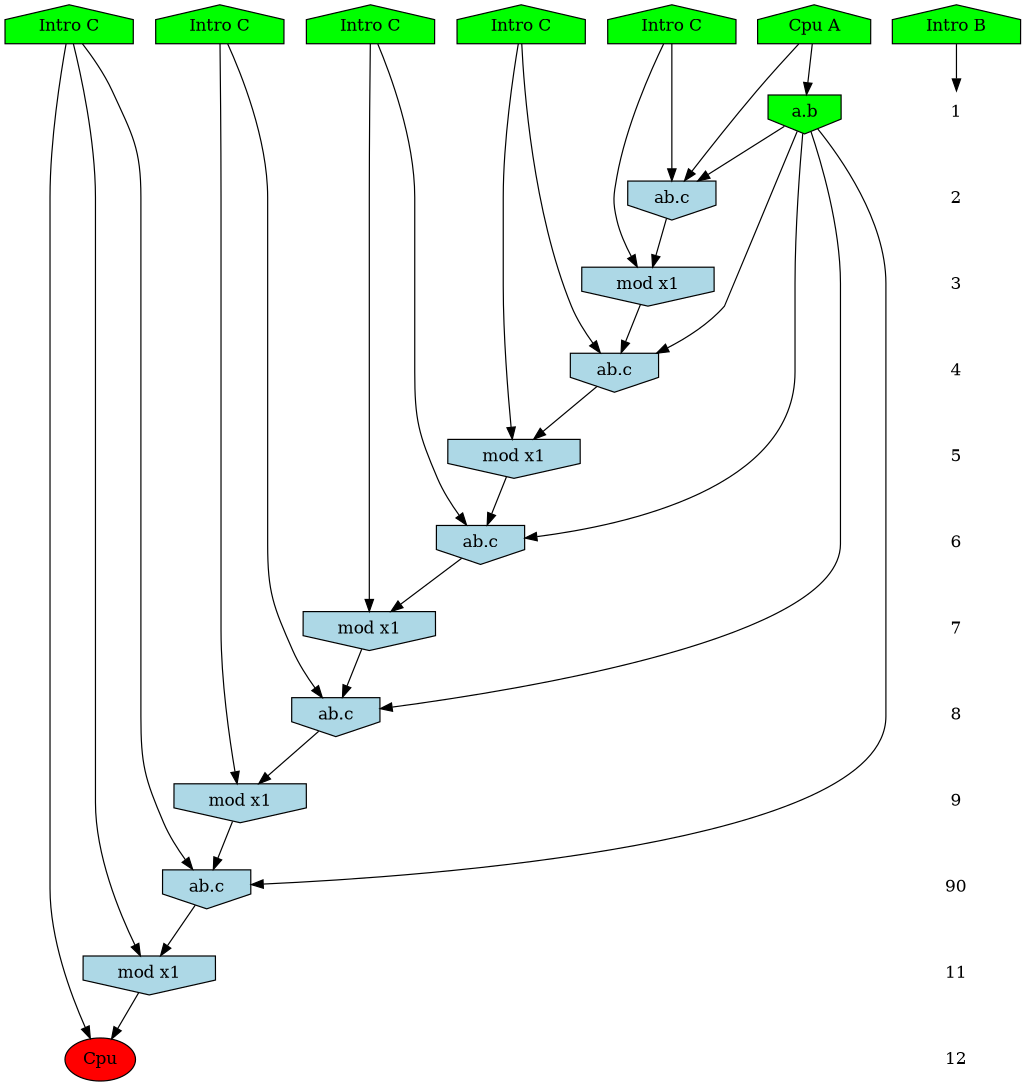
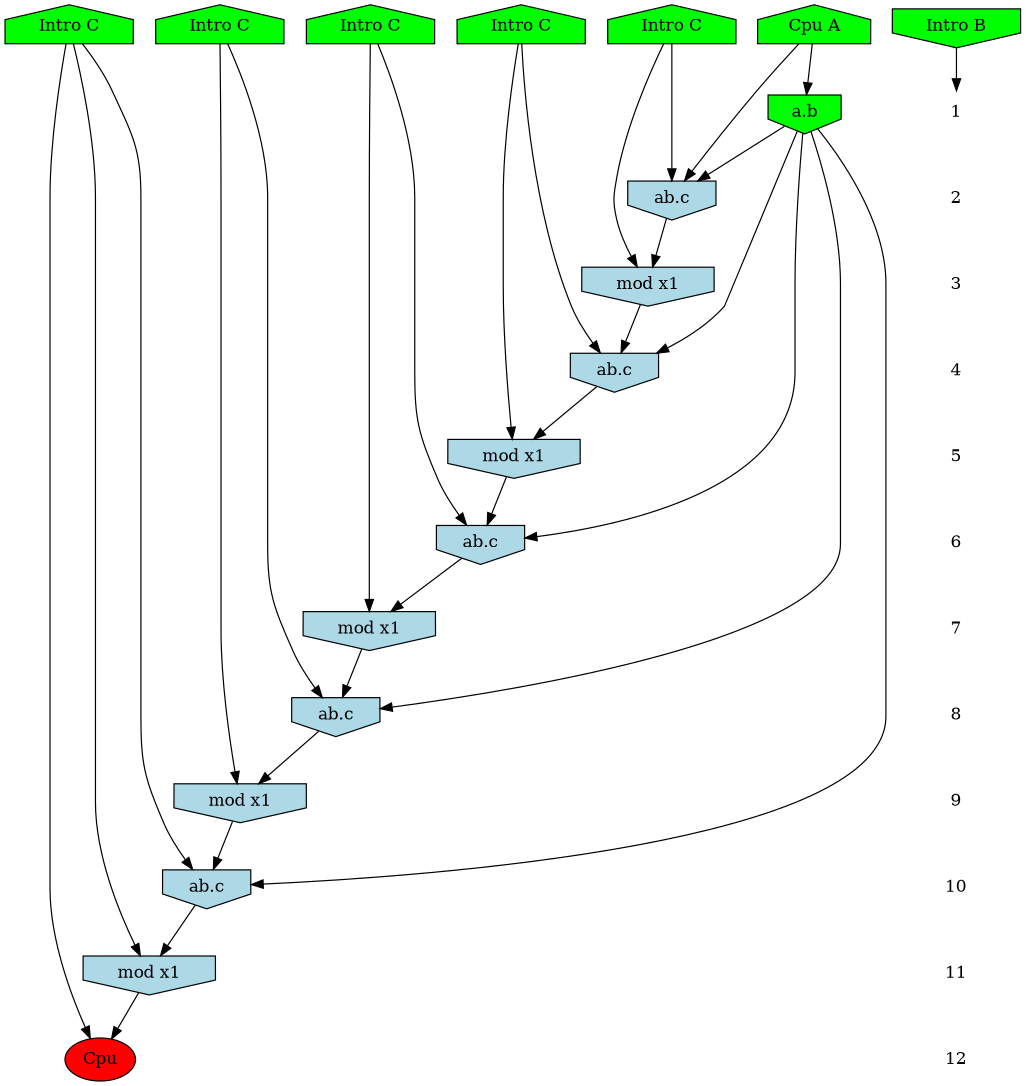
node "Intro B": shape house -> invhouse
node "90": label "90" -> "10"
